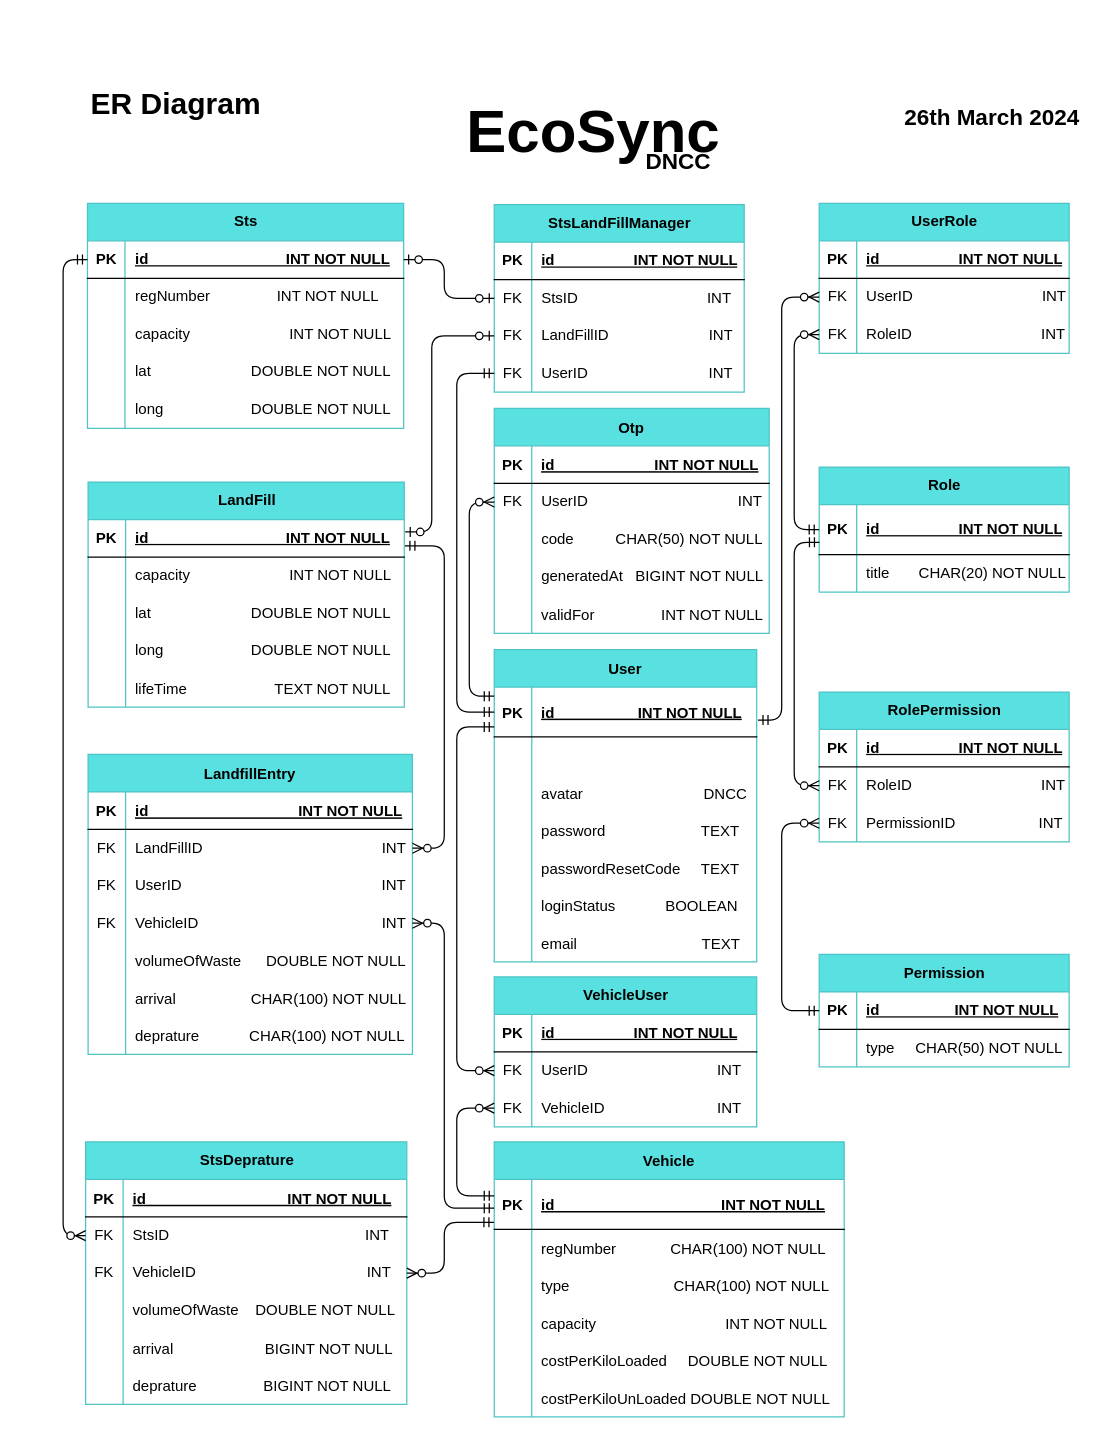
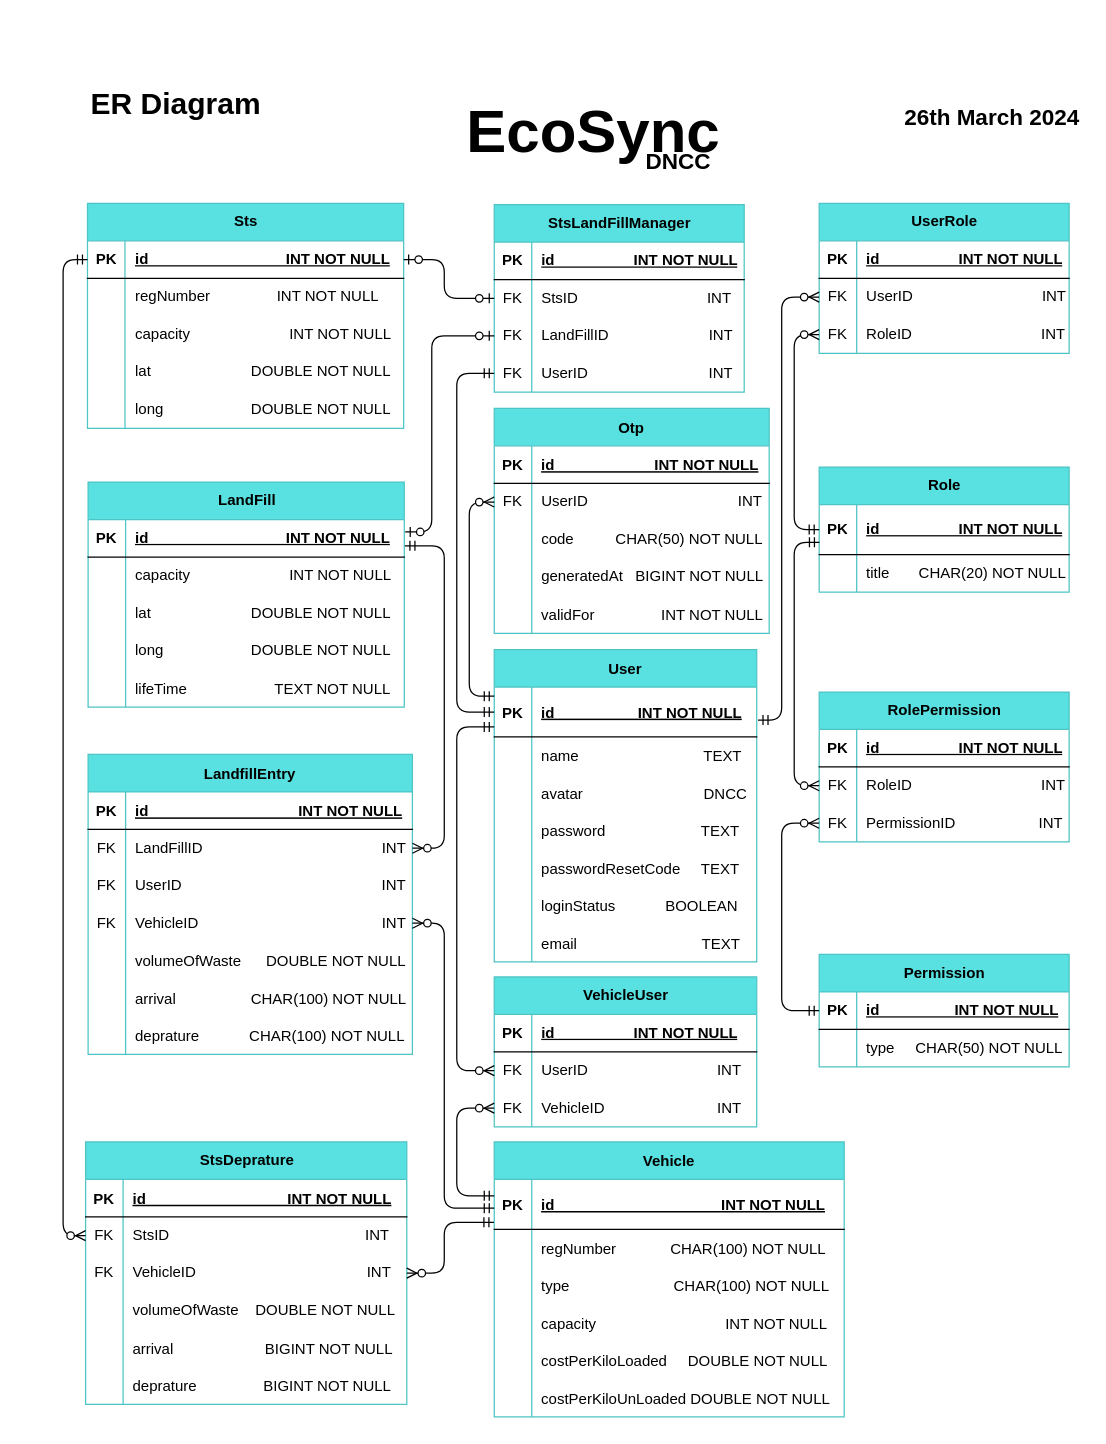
node "name TEXT": added
